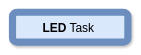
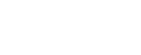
node "LED Task": removed
